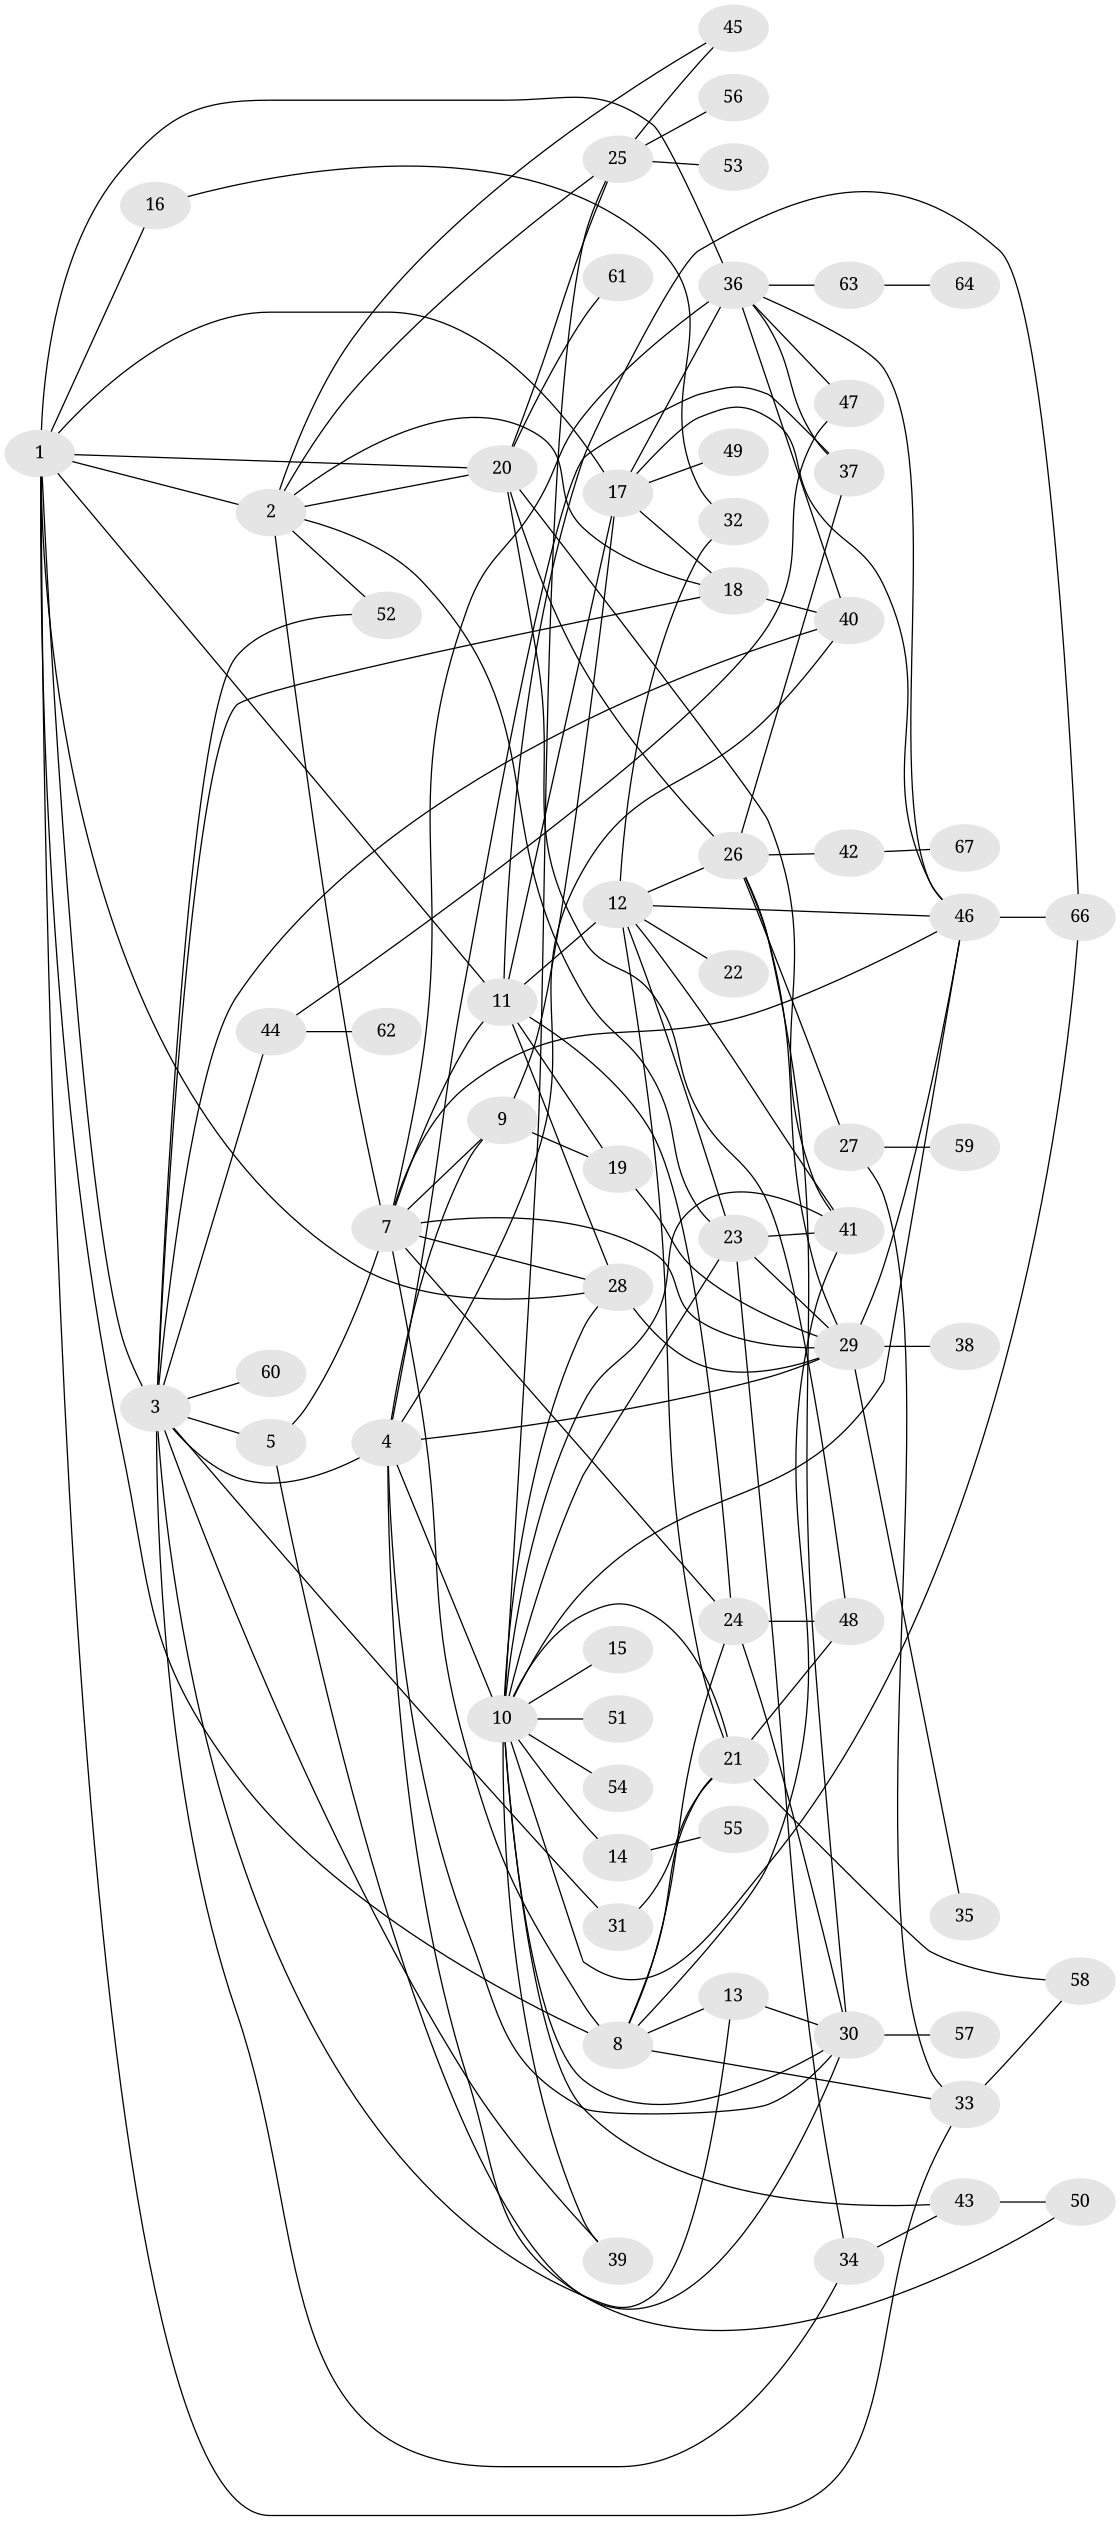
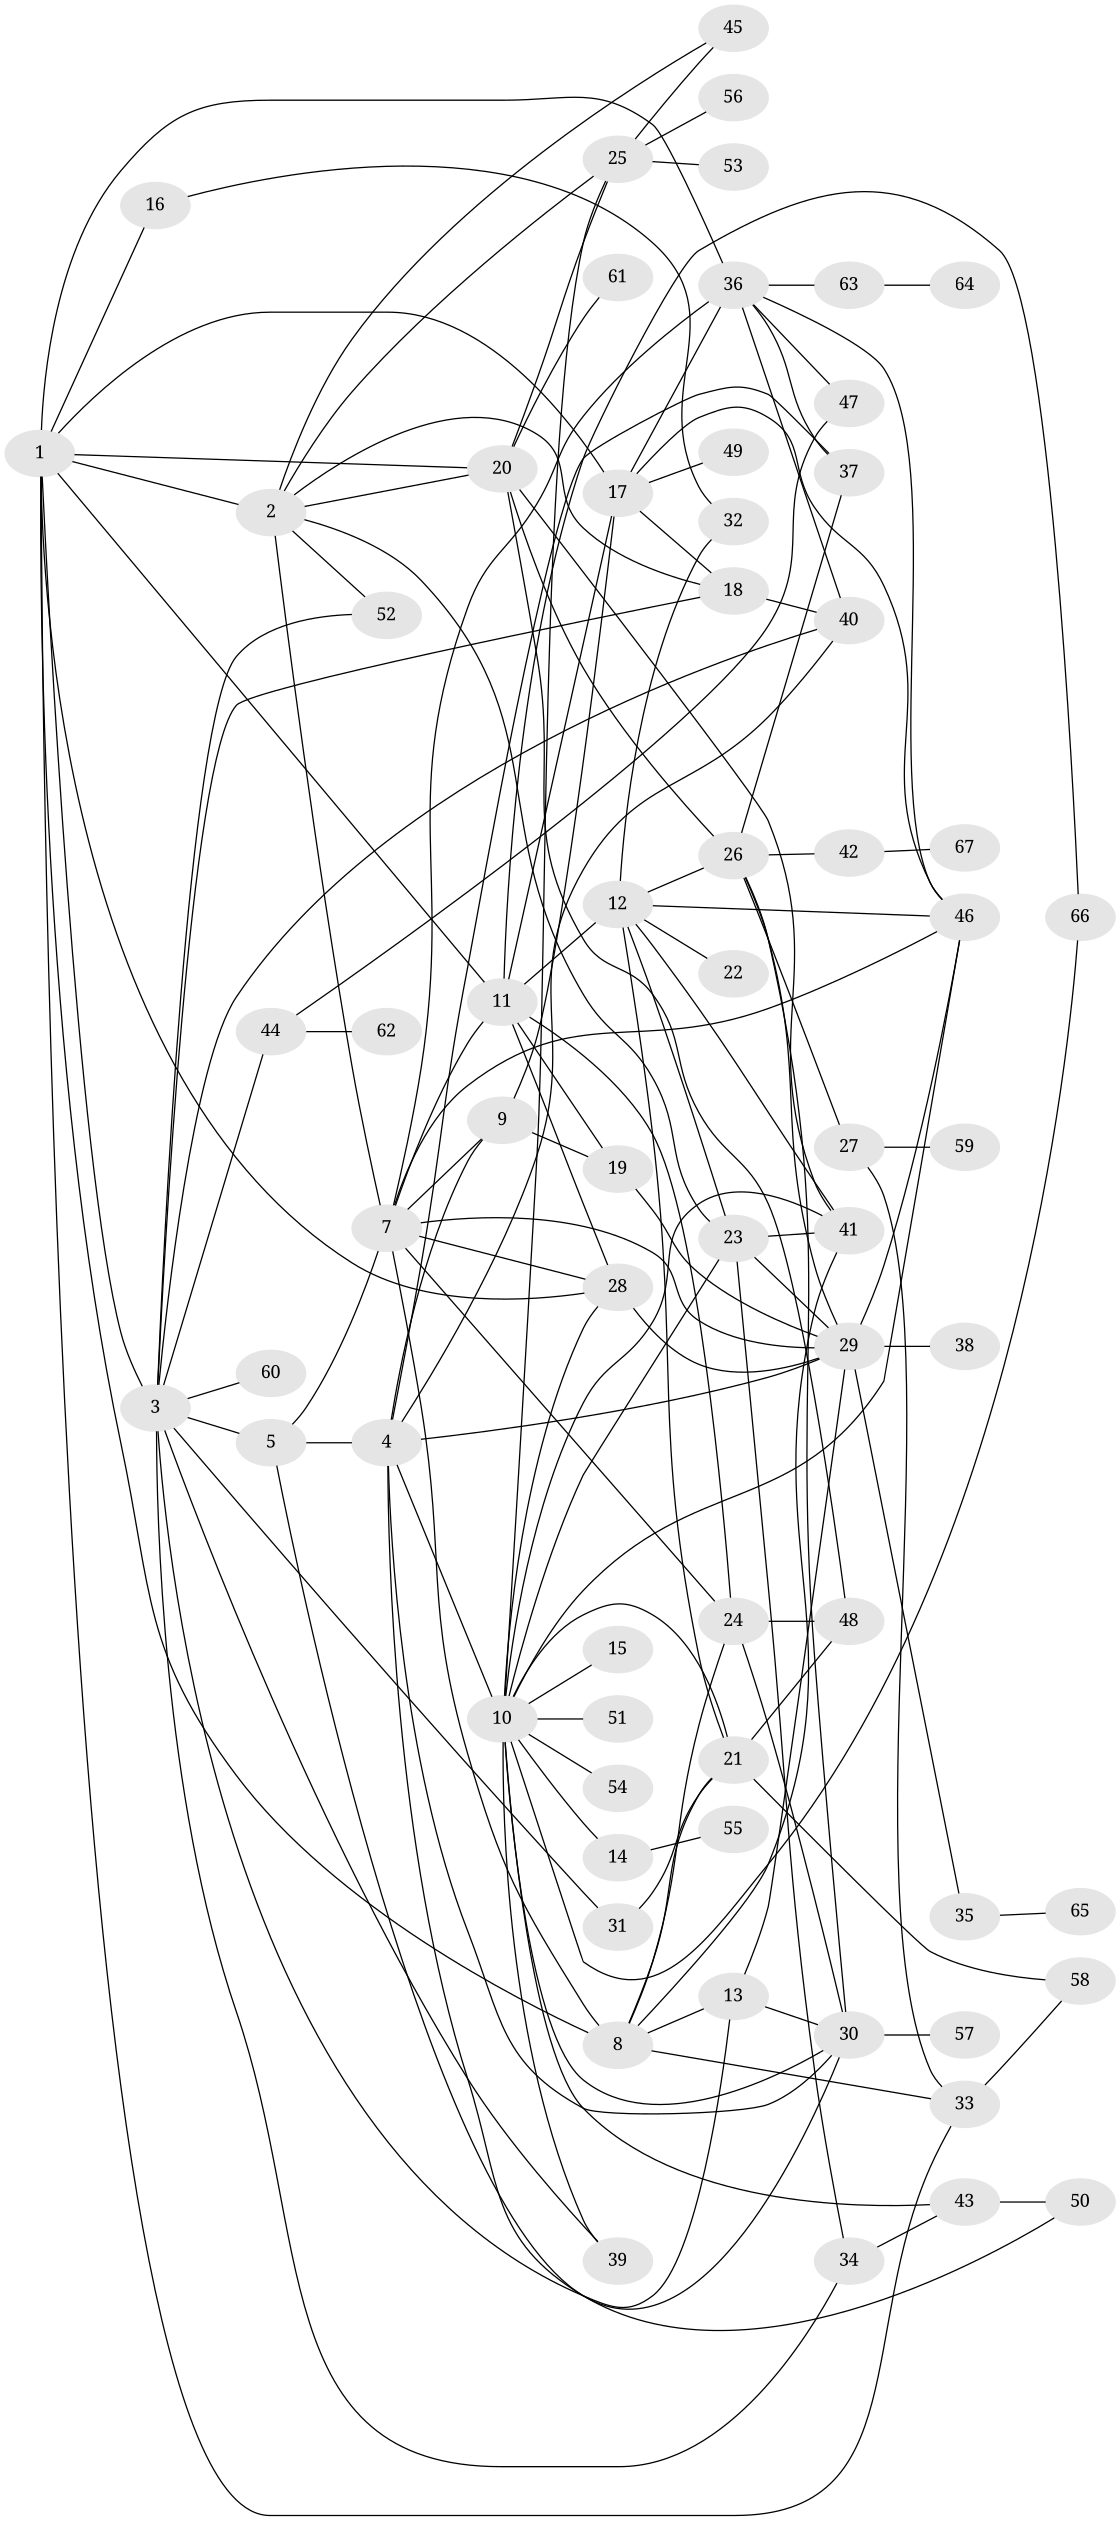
edge "46" -- "66": removed
edge "3" -- "4": now "5" -- "4"
edge "29" -- "13": added
node "65": added
